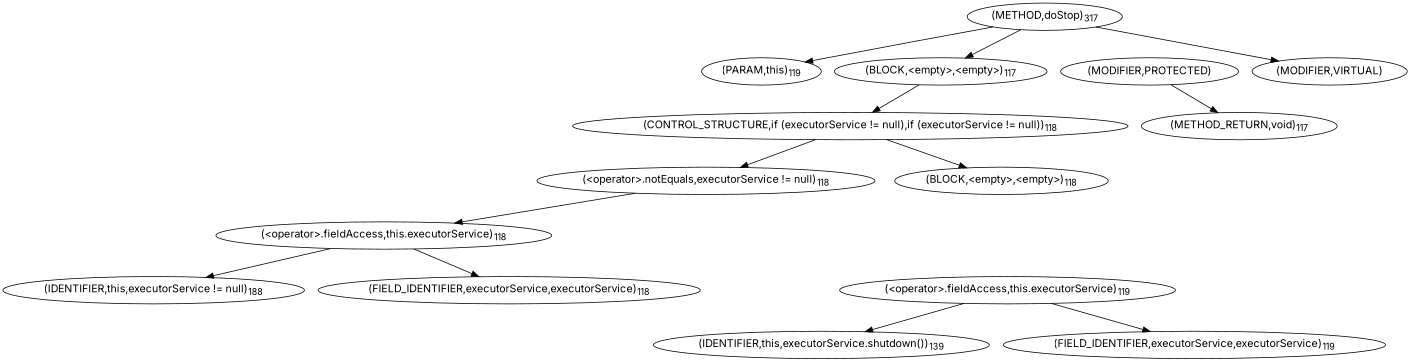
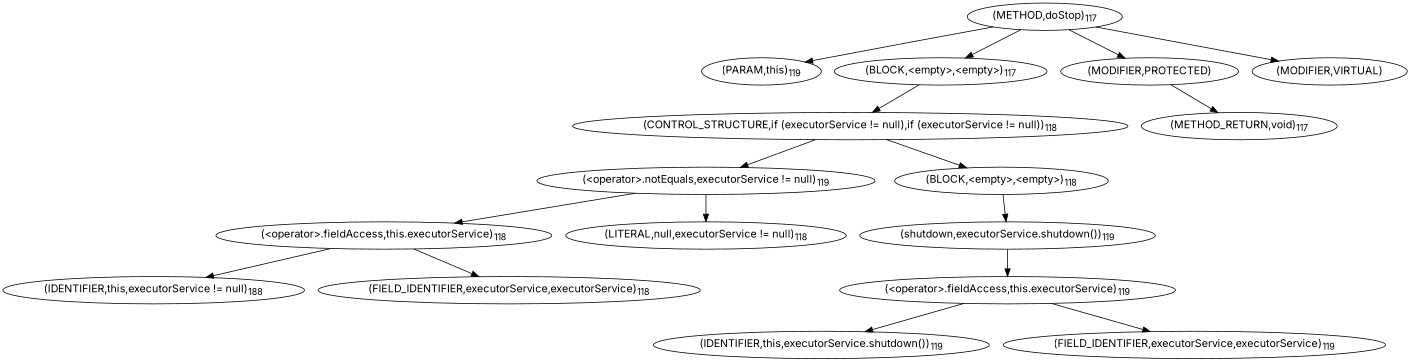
node "(METHOD,doStop)": text "317" -> "117"
edge "(METHOD,doStop)" -> "(MODIFIER,PROTECTED)": added
node "(<operator>.notEquals,executorService != null)": text "118" -> "119"
node "(LITERAL,null,executorService != null)": added
node "(shutdown,executorService.shutdown())": added
node "(IDENTIFIER,this,executorService.shutdown())": text "139" -> "119"
